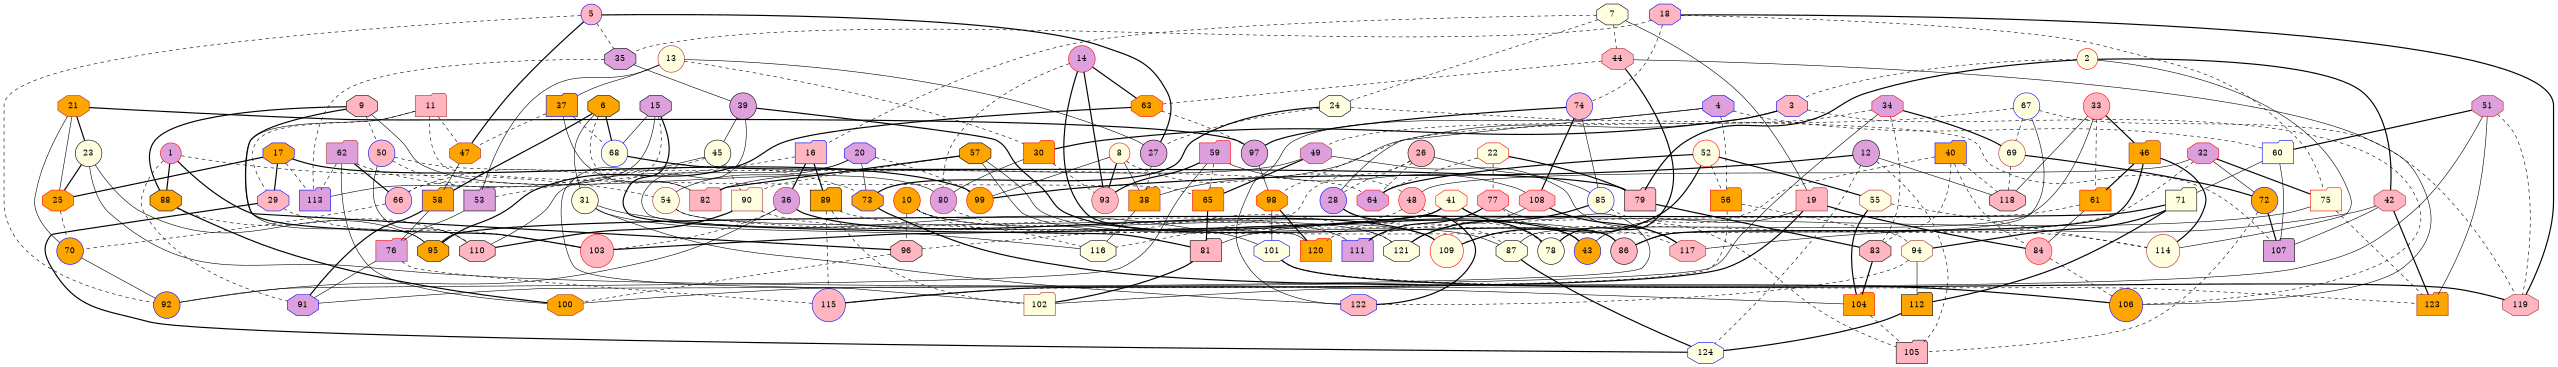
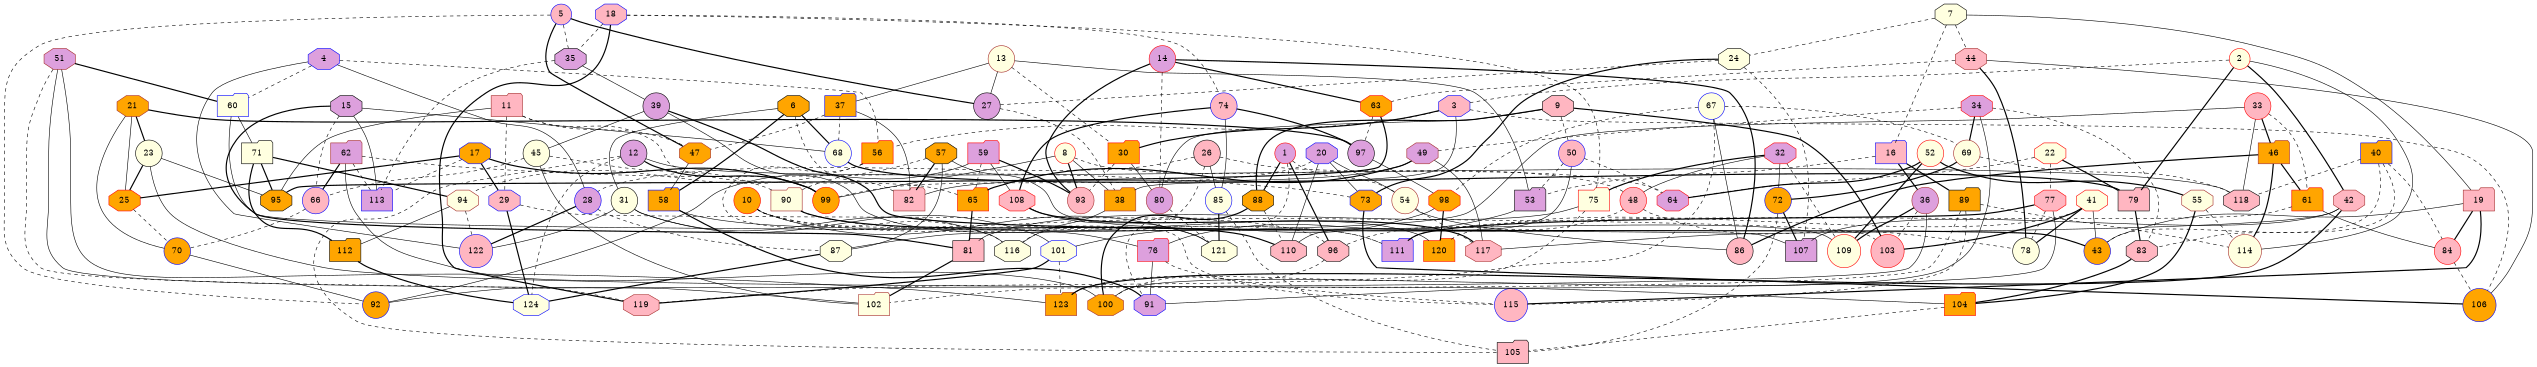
edge "52" -- "56": now "3" -- "56"
node "122": shape octagon -> circle
